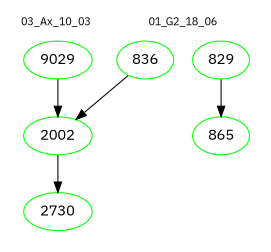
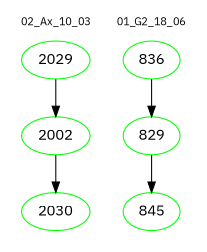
cluster "03_Ax_10_03": label "03_Ax_10_03" -> "02_Ax_10_03"
node "9029": label "9029" -> "2029"
edge "836" -> "2002": now "836" -> "829"
node "865": label "865" -> "845"
node "2730": label "2730" -> "2030"
